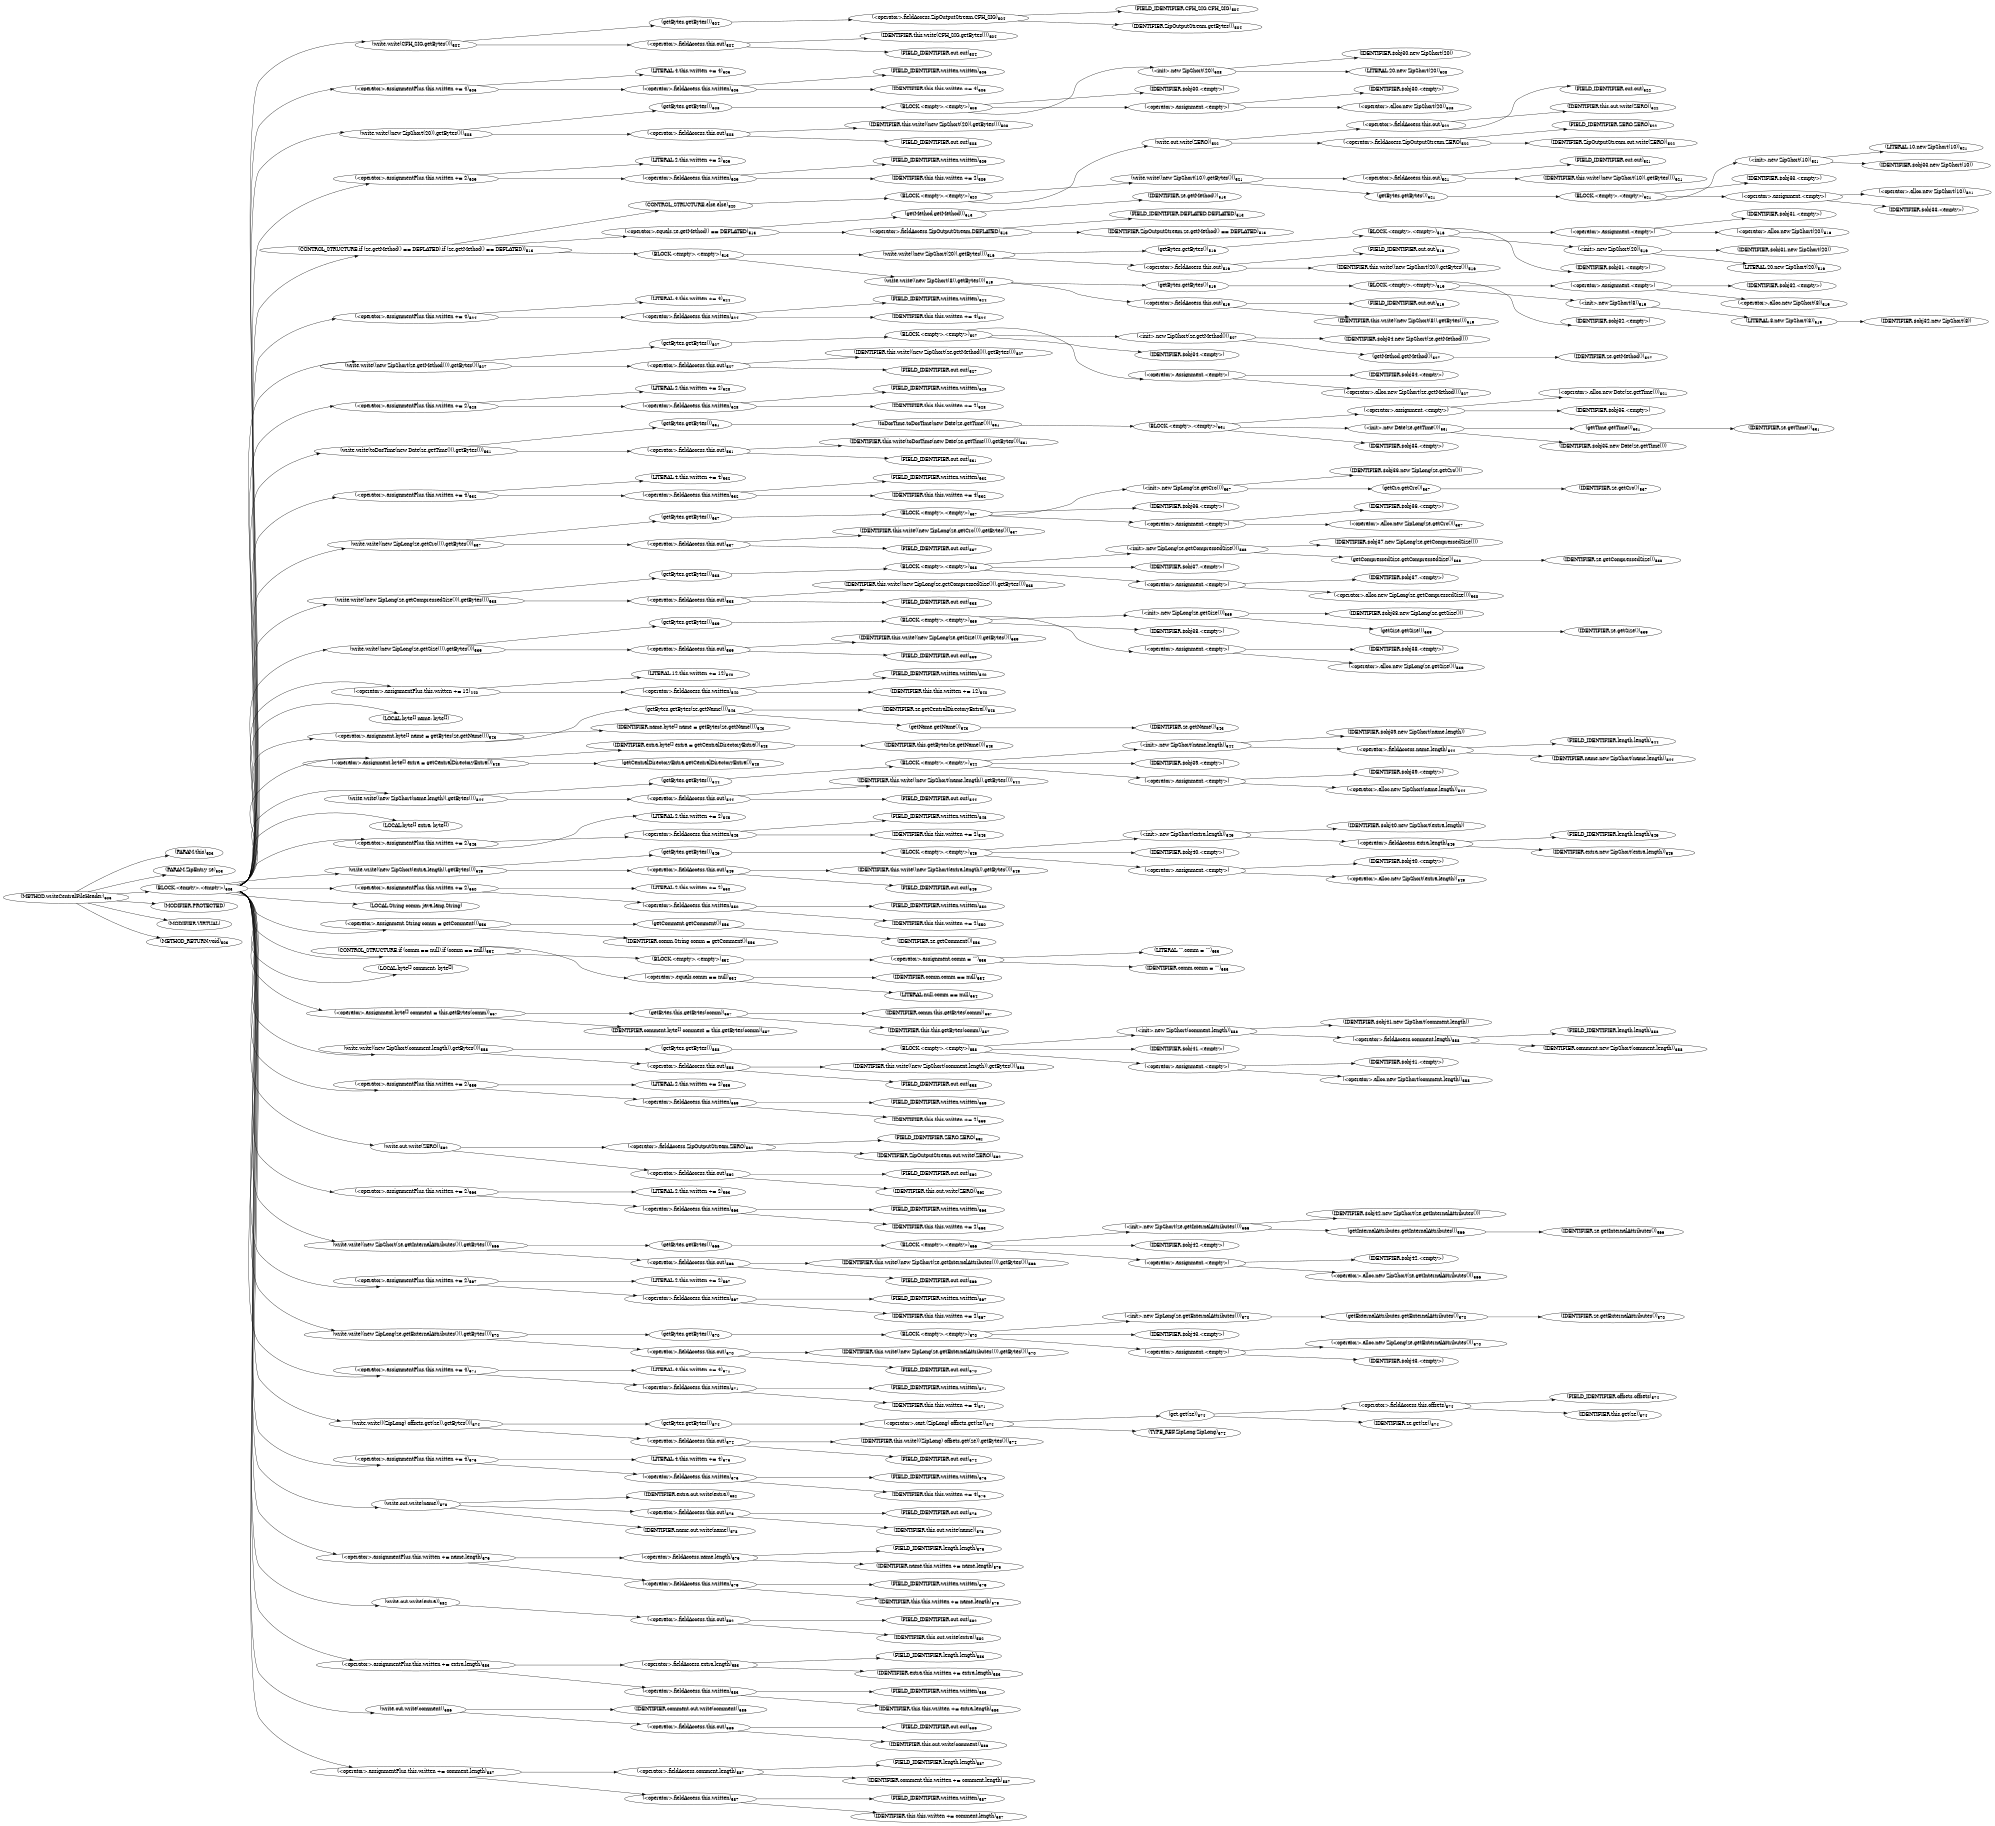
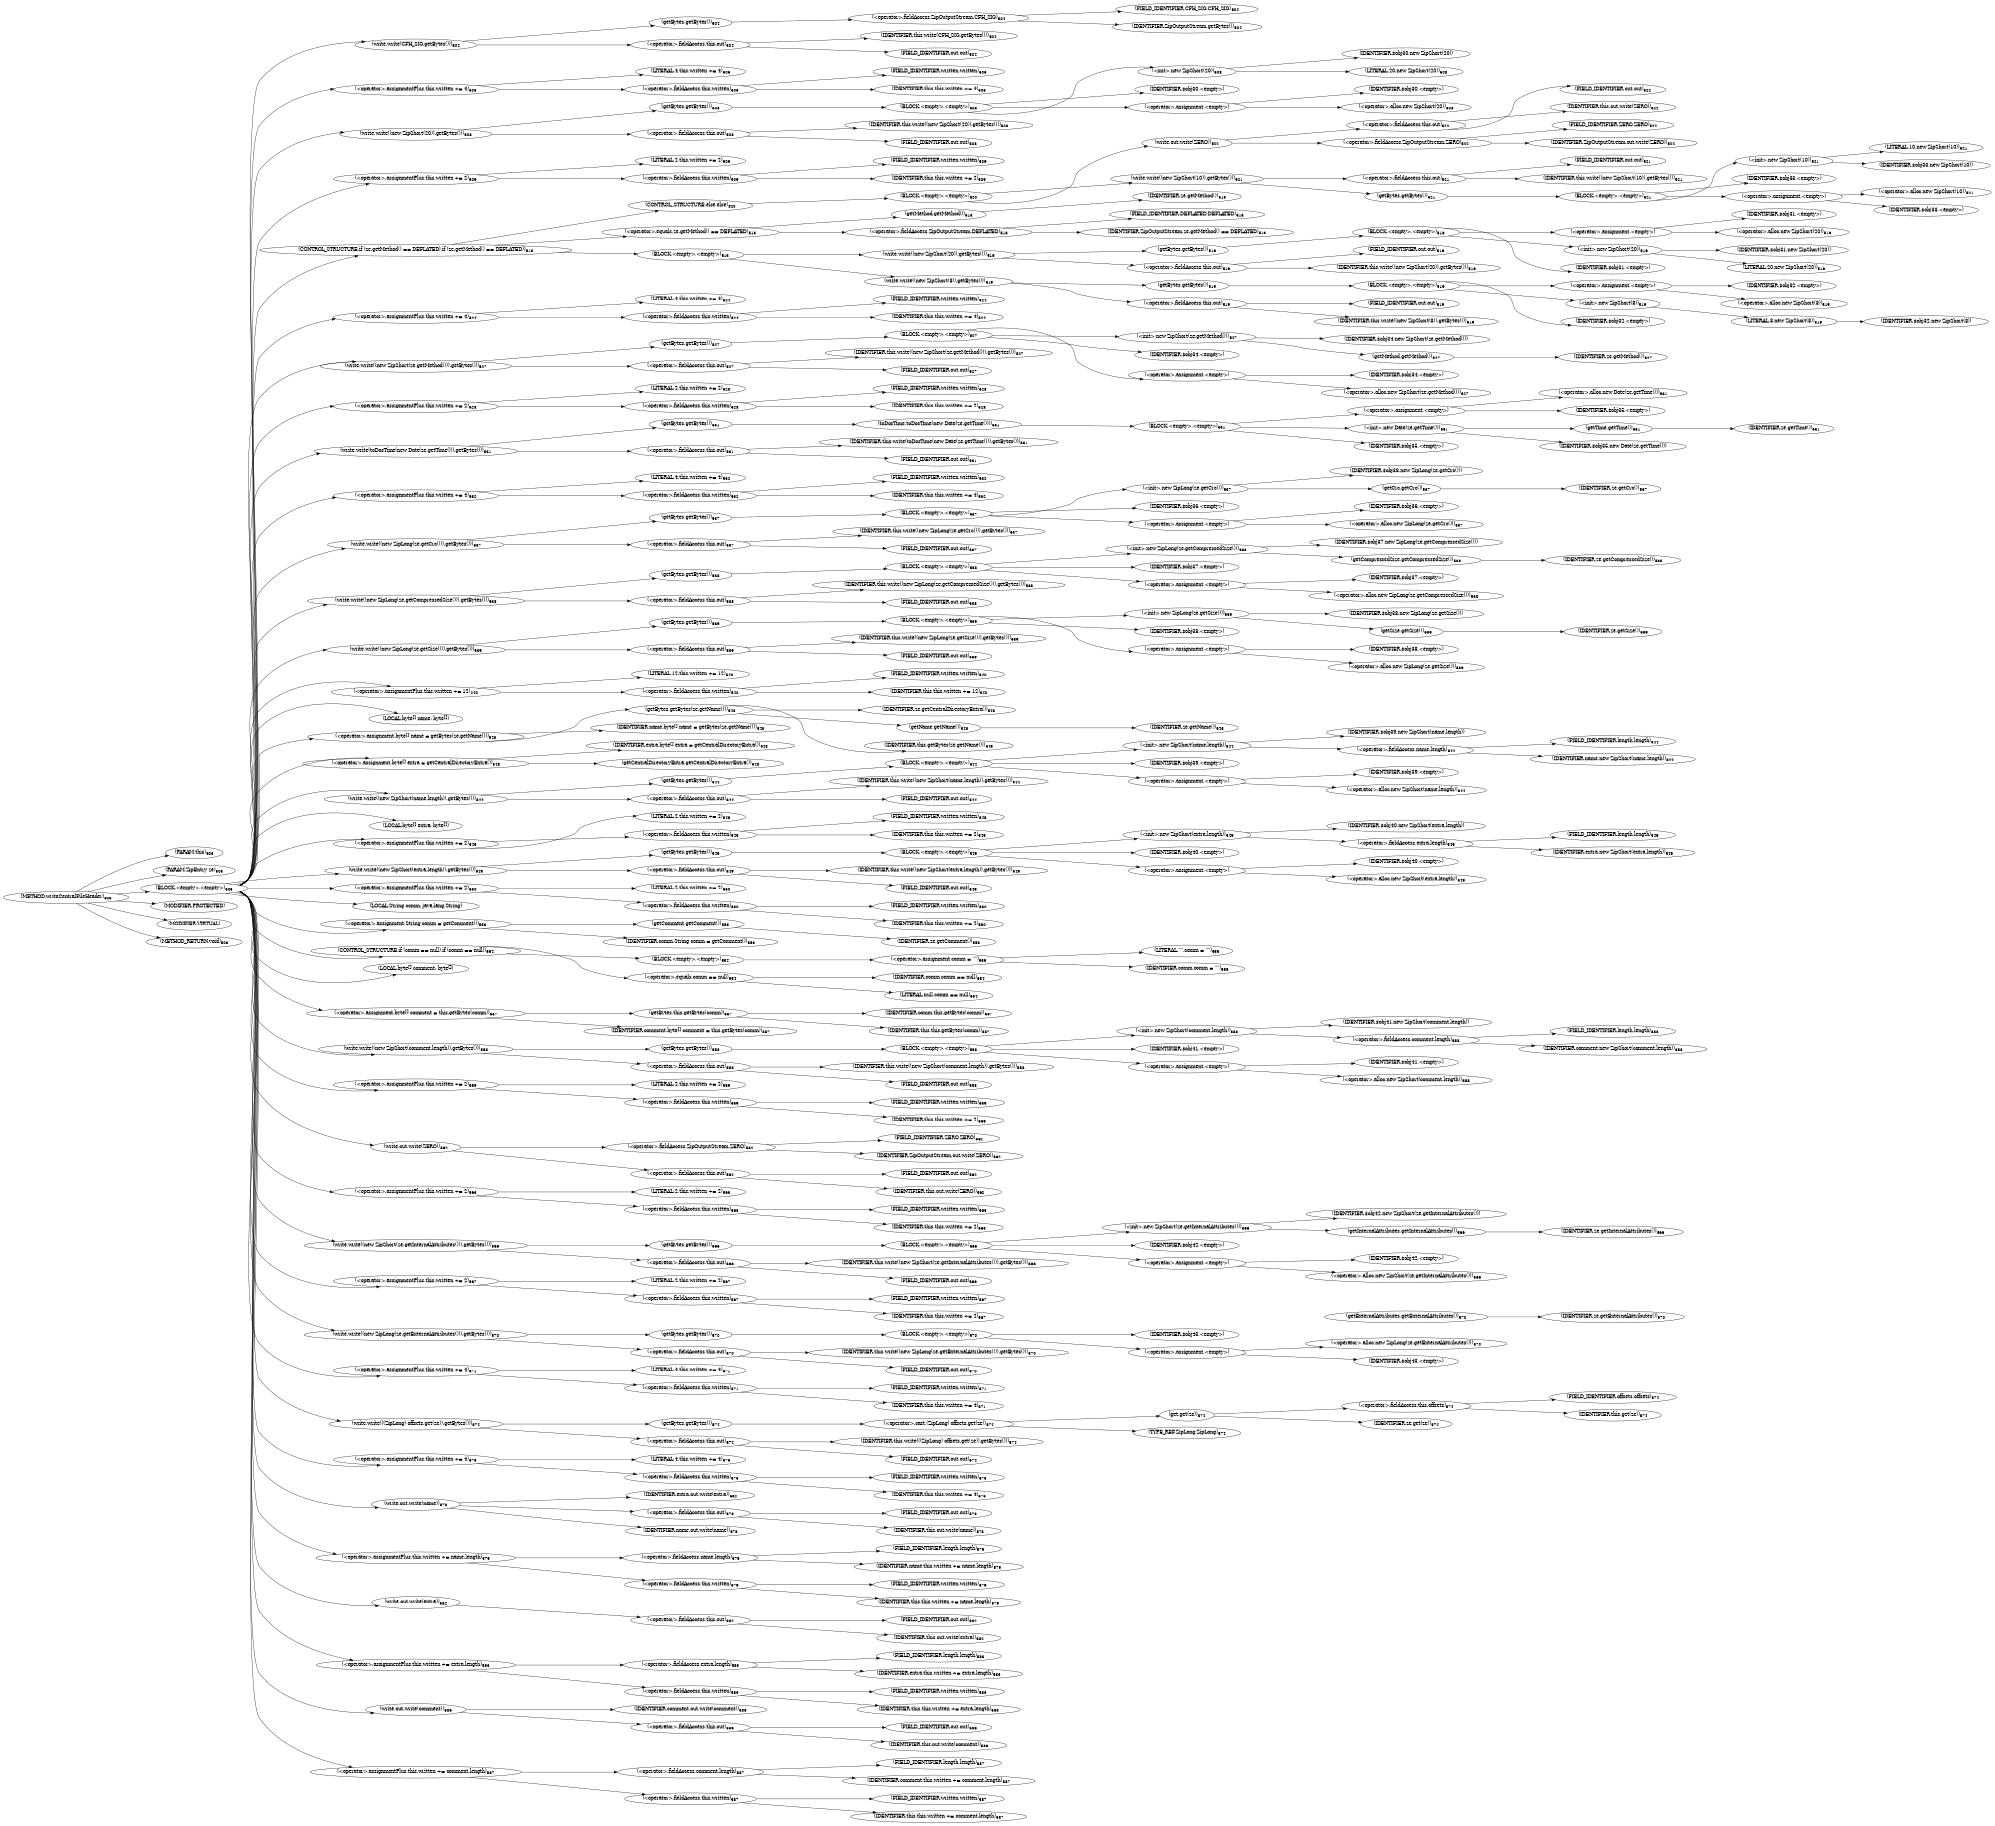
node "(<operator>.alloc,new Date(ze.getTime()))": text "521" -> "531"
edge "(IDENTIFIER,extra,byte[] extra = getCentralDirectoryExtra())" -> "(IDENTIFIER,this,getBytes(ze.getName()))": now "(getBytes,getBytes(ze.getName()))" -> "(IDENTIFIER,this,getBytes(ze.getName()))"
node "(<init>,new ZipLong(ze.getExternalAttributes()))": removed
